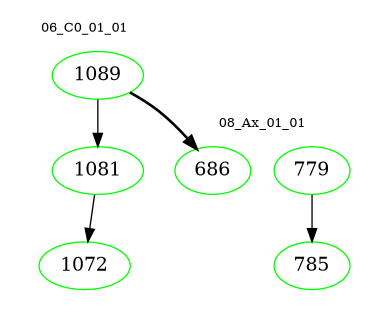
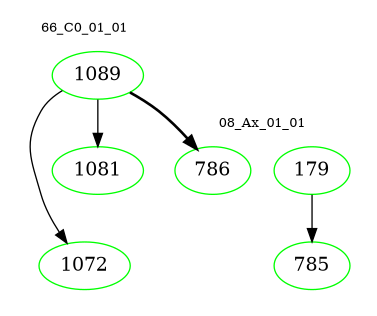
cluster "06_C0_01_01": label "06_C0_01_01" -> "66_C0_01_01"
node "686": label "686" -> "786"
node "779": label "779" -> "179"
edge "1081" -> "1072": now "1089" -> "1072"
